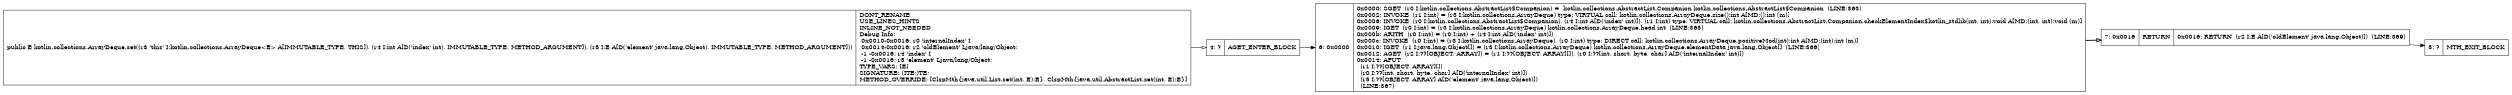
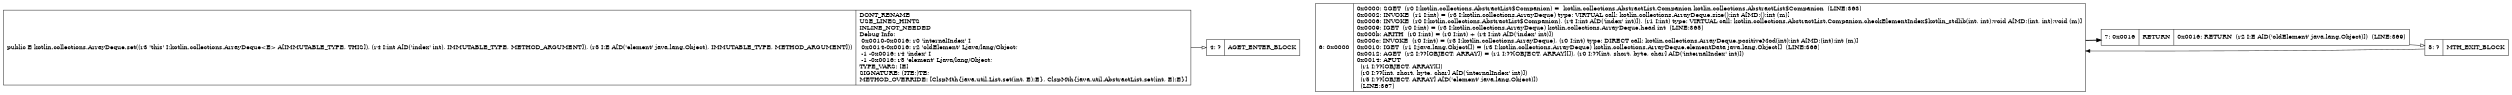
edge "6: 0x0000" -> "7: 0x0016": arrowhead onormal -> normal
edge "7: 0x0016" -> "5: ?": arrowhead normal -> onormal
edge "4: ?" -> "6: 0x0000": now "5: ?" -> "6: 0x0000"
